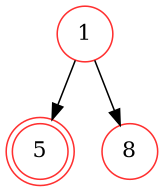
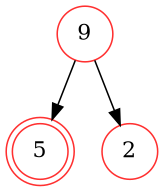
node "1": label "1" -> "9"
node "8": label "8" -> "2"
